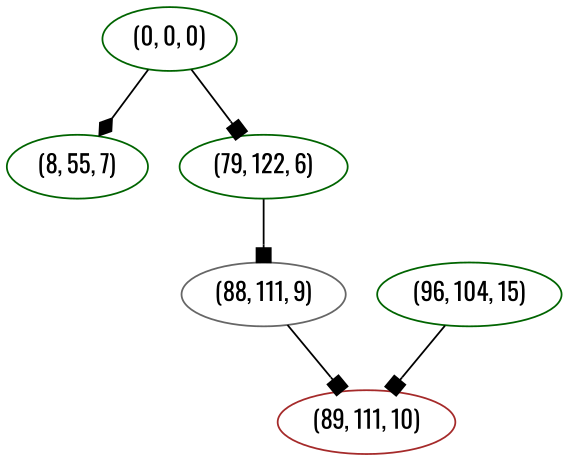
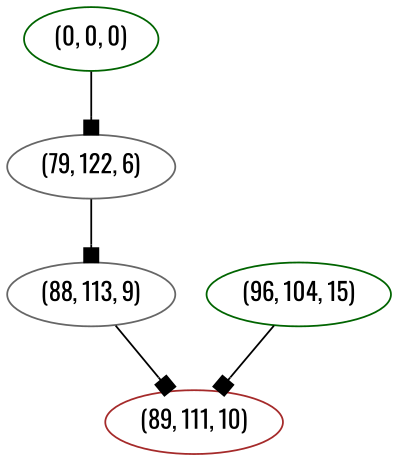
node "(8, 55, 7)": removed
node "(79, 122, 6)": color darkgreen -> gray40
node "(88, 111, 9)": label "(88, 111, 9)" -> "(88, 113, 9)"
